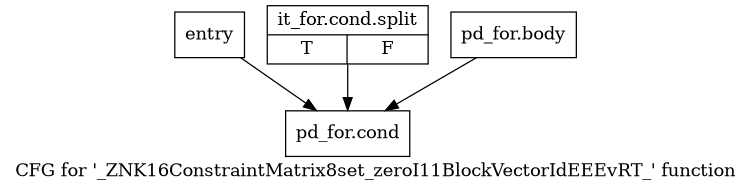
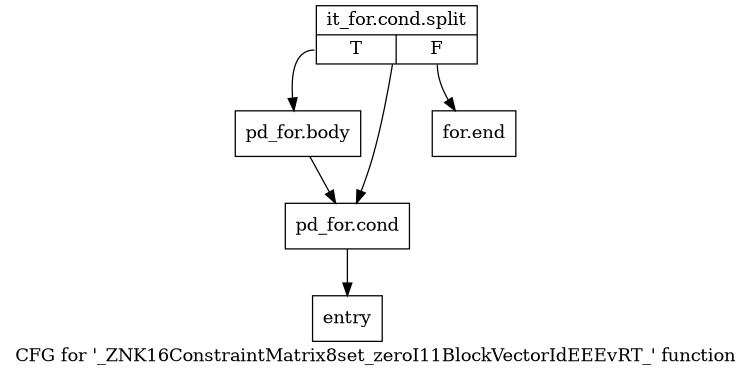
edge "it_for.cond.split" -> "pd_for.body": added
edge "entry" -> "pd_for.cond": reversed
node "for.end": added
